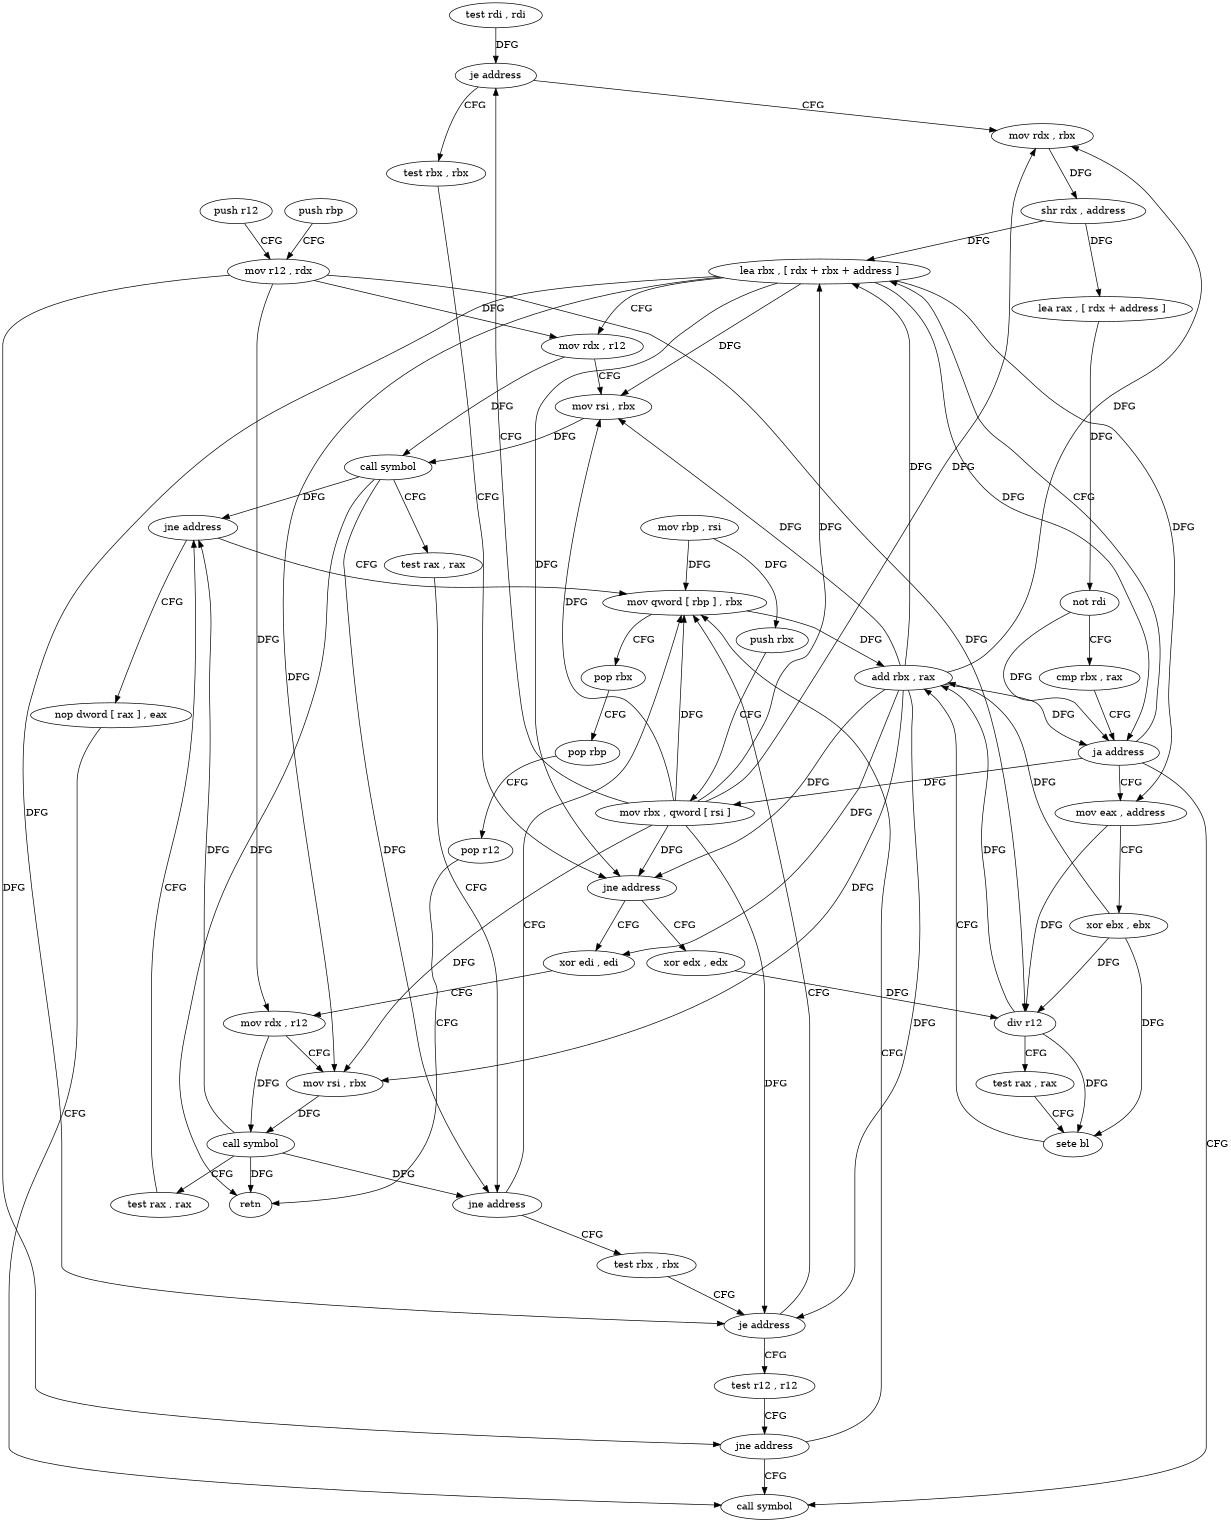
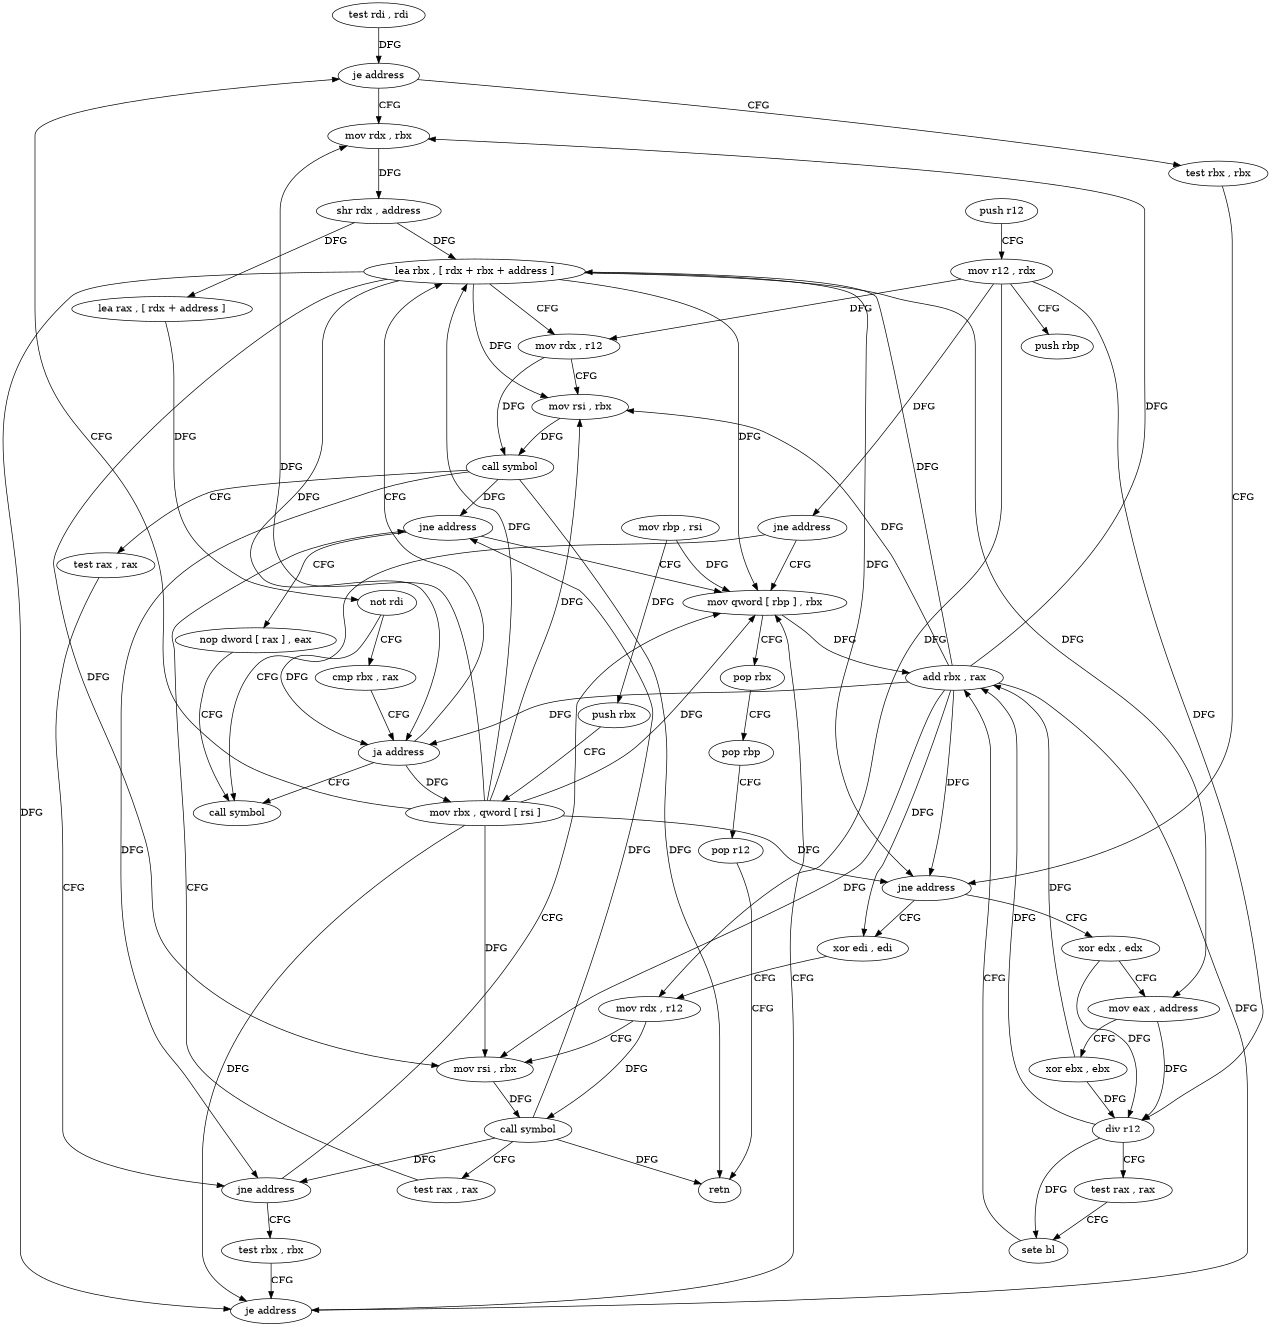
edge "push rbp" -> "mov r12 , rdx": reversed
edge "lea rbx , [ rdx + rbx + address ]" -> "mov qword [ rbp ] , rbx": added, label "DFG"
edge "ja address" -> "mov eax , address": now "xor edx , edx" -> "mov eax , address"
edge "xor ebx , ebx" -> "sete bl": removed, label "DFG"
node "test r12 , r12": removed
